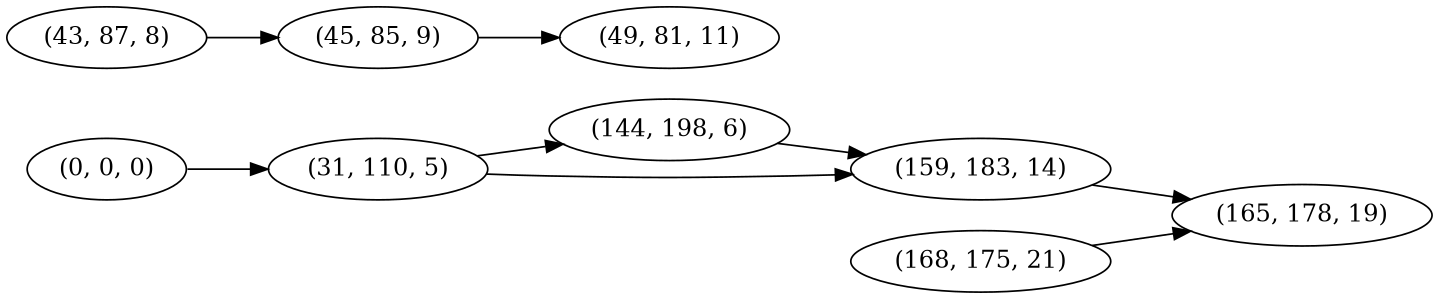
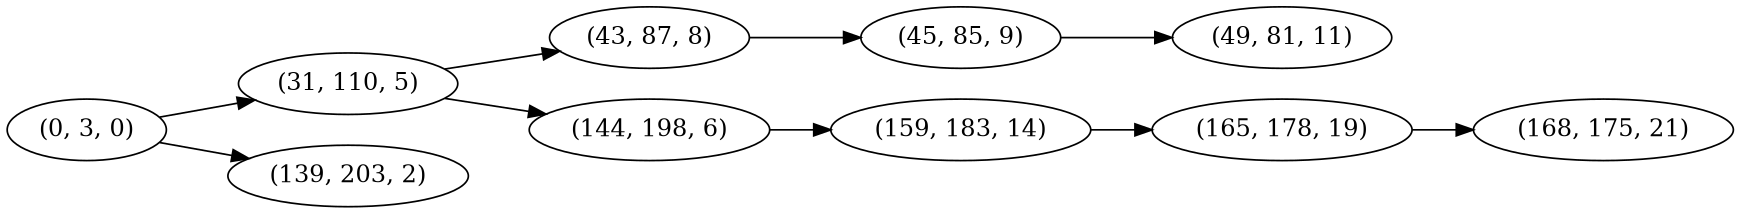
node "(0, 0, 0)": label "(0, 0, 0)" -> "(0, 3, 0)"
node "(139, 203, 2)": added
edge "(31, 110, 5)" -> "(159, 183, 14)": now "(31, 110, 5)" -> "(43, 87, 8)"
edge "(168, 175, 21)" -> "(165, 178, 19)": reversed
